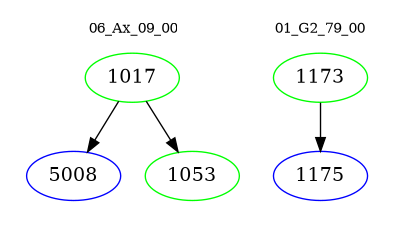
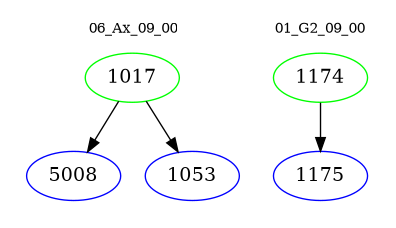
cluster "01_G2_79_00": label "01_G2_79_00" -> "01_G2_09_00"
node "1173": label "1173" -> "1174"
node "1053": color green -> blue
